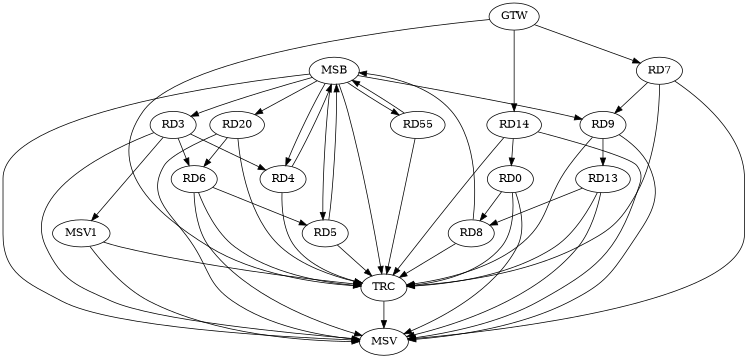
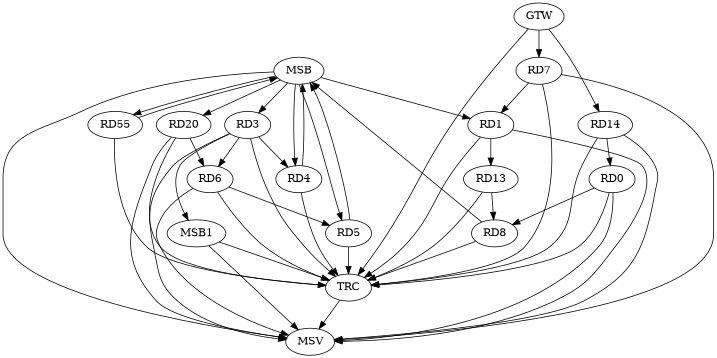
node "RD9": label "RD9" -> "RD1"
edge "MSB" -> "TRC": now "RD3" -> "TRC"
node "MSV1": label "MSV1" -> "MSB1"
edge "RD13" -> "MSV": removed
